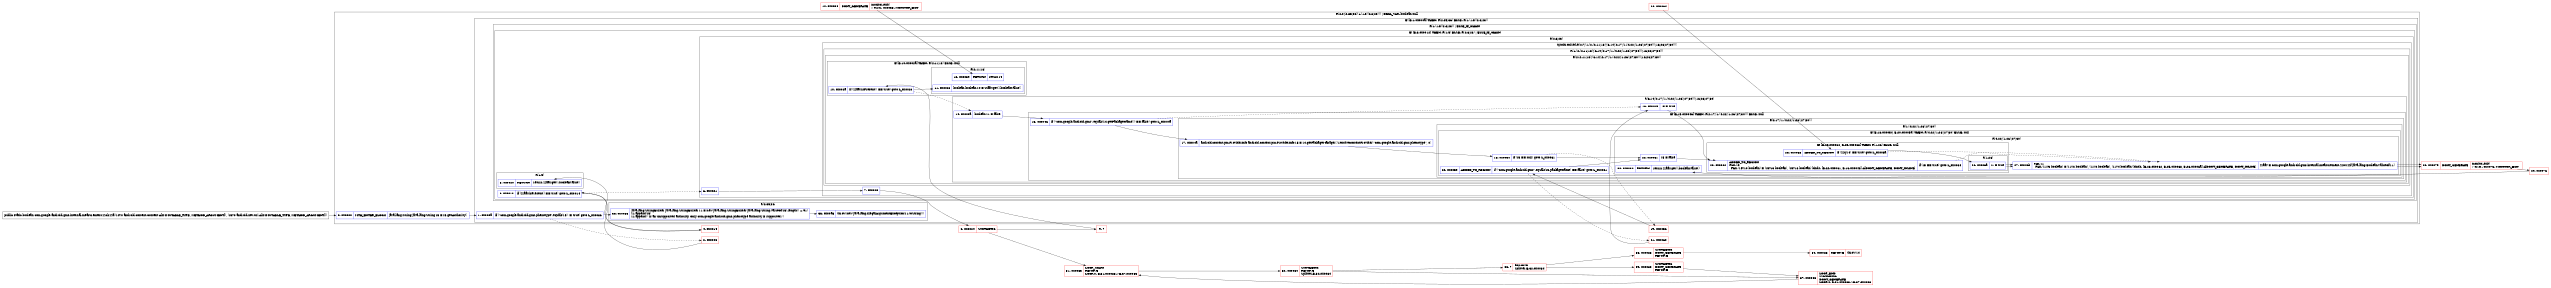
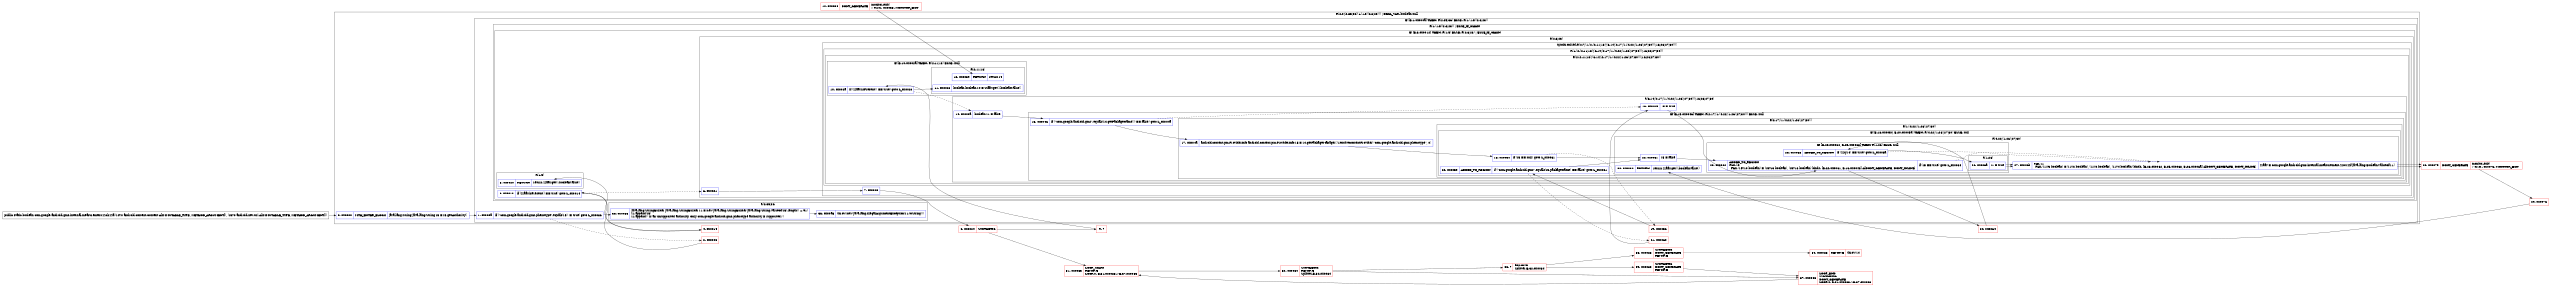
edge "23: 0x0062" -> "24: 0x0064": added
